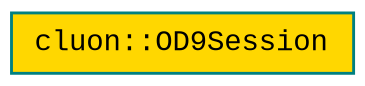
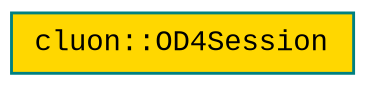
node "cluon::OD9Session": label "cluon::OD9Session" -> "cluon::OD4Session"
